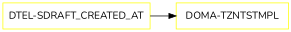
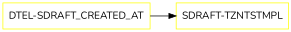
node "DOMA-TZNTSTMPL": label "DOMA-TZNTSTMPL" -> "SDRAFT-TZNTSTMPL"
